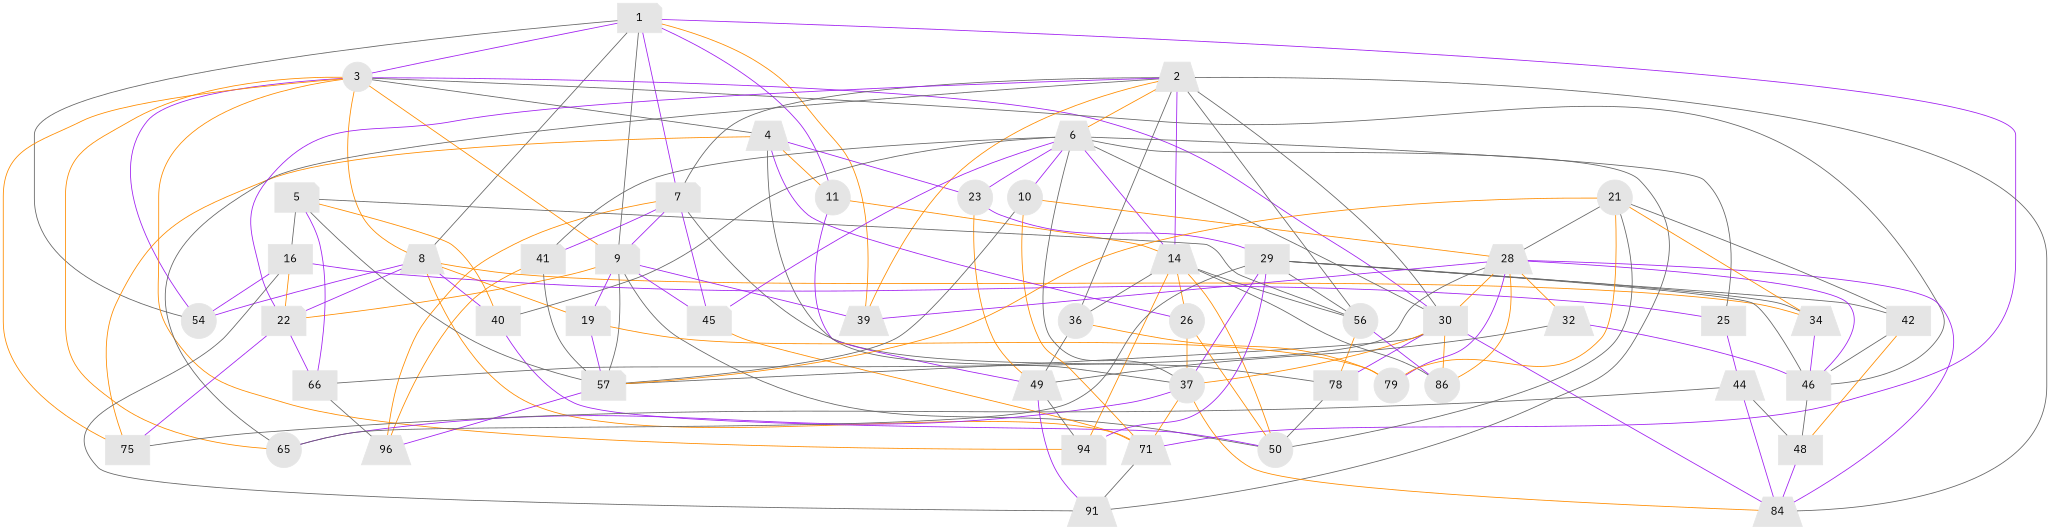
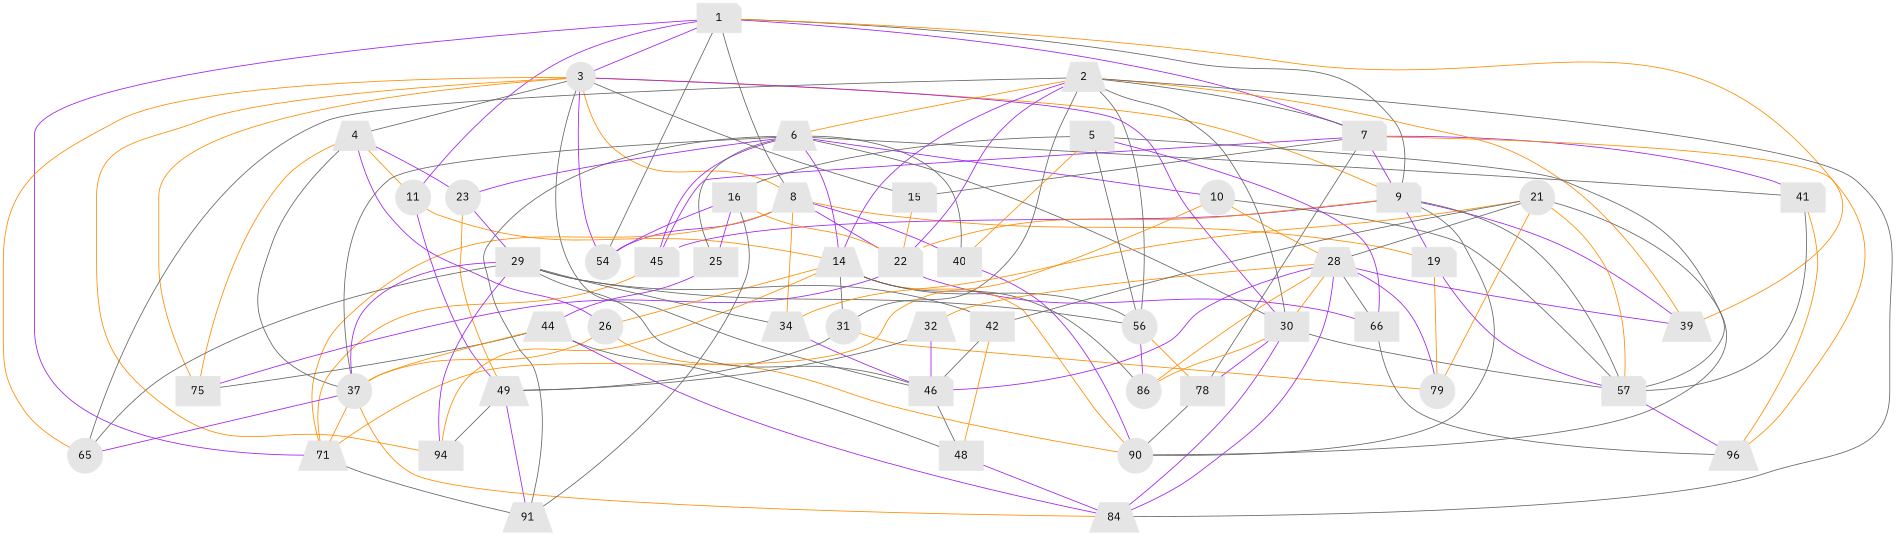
node "15": added
node "36": label "36" -> "31"
edge "30" -- "37": now "44" -- "37"
node "50": label "50" -> "90"
